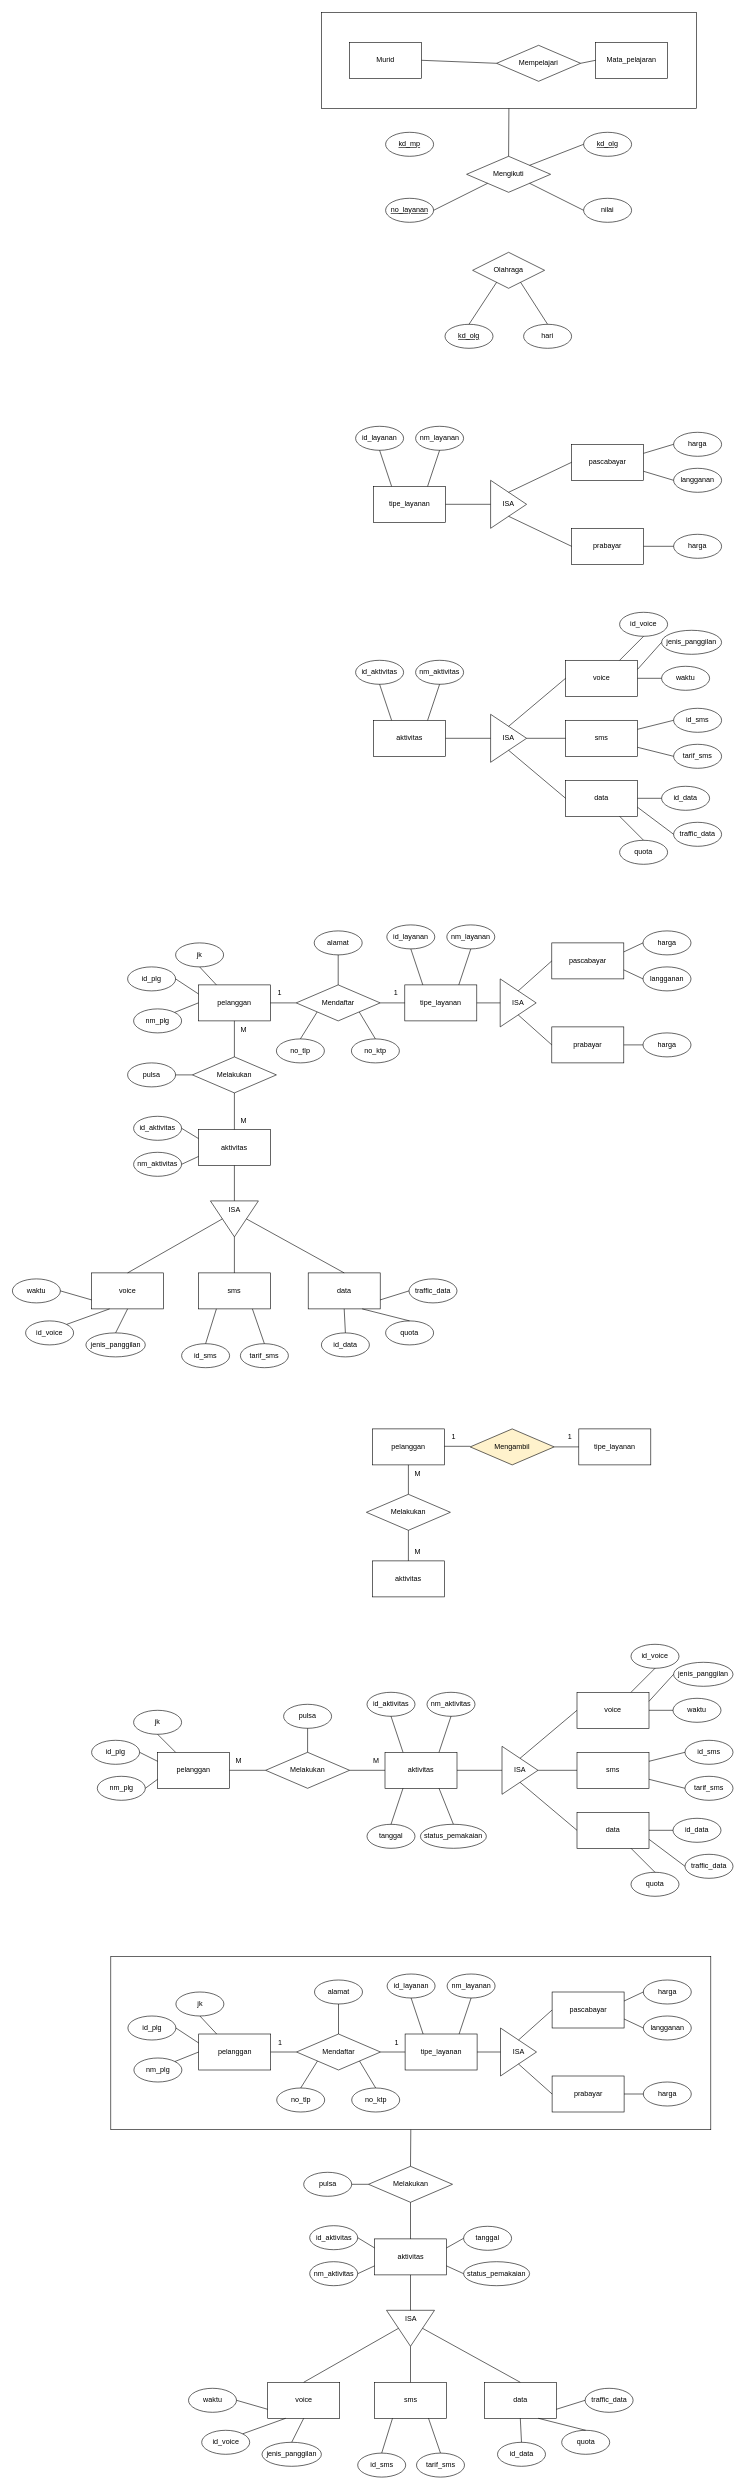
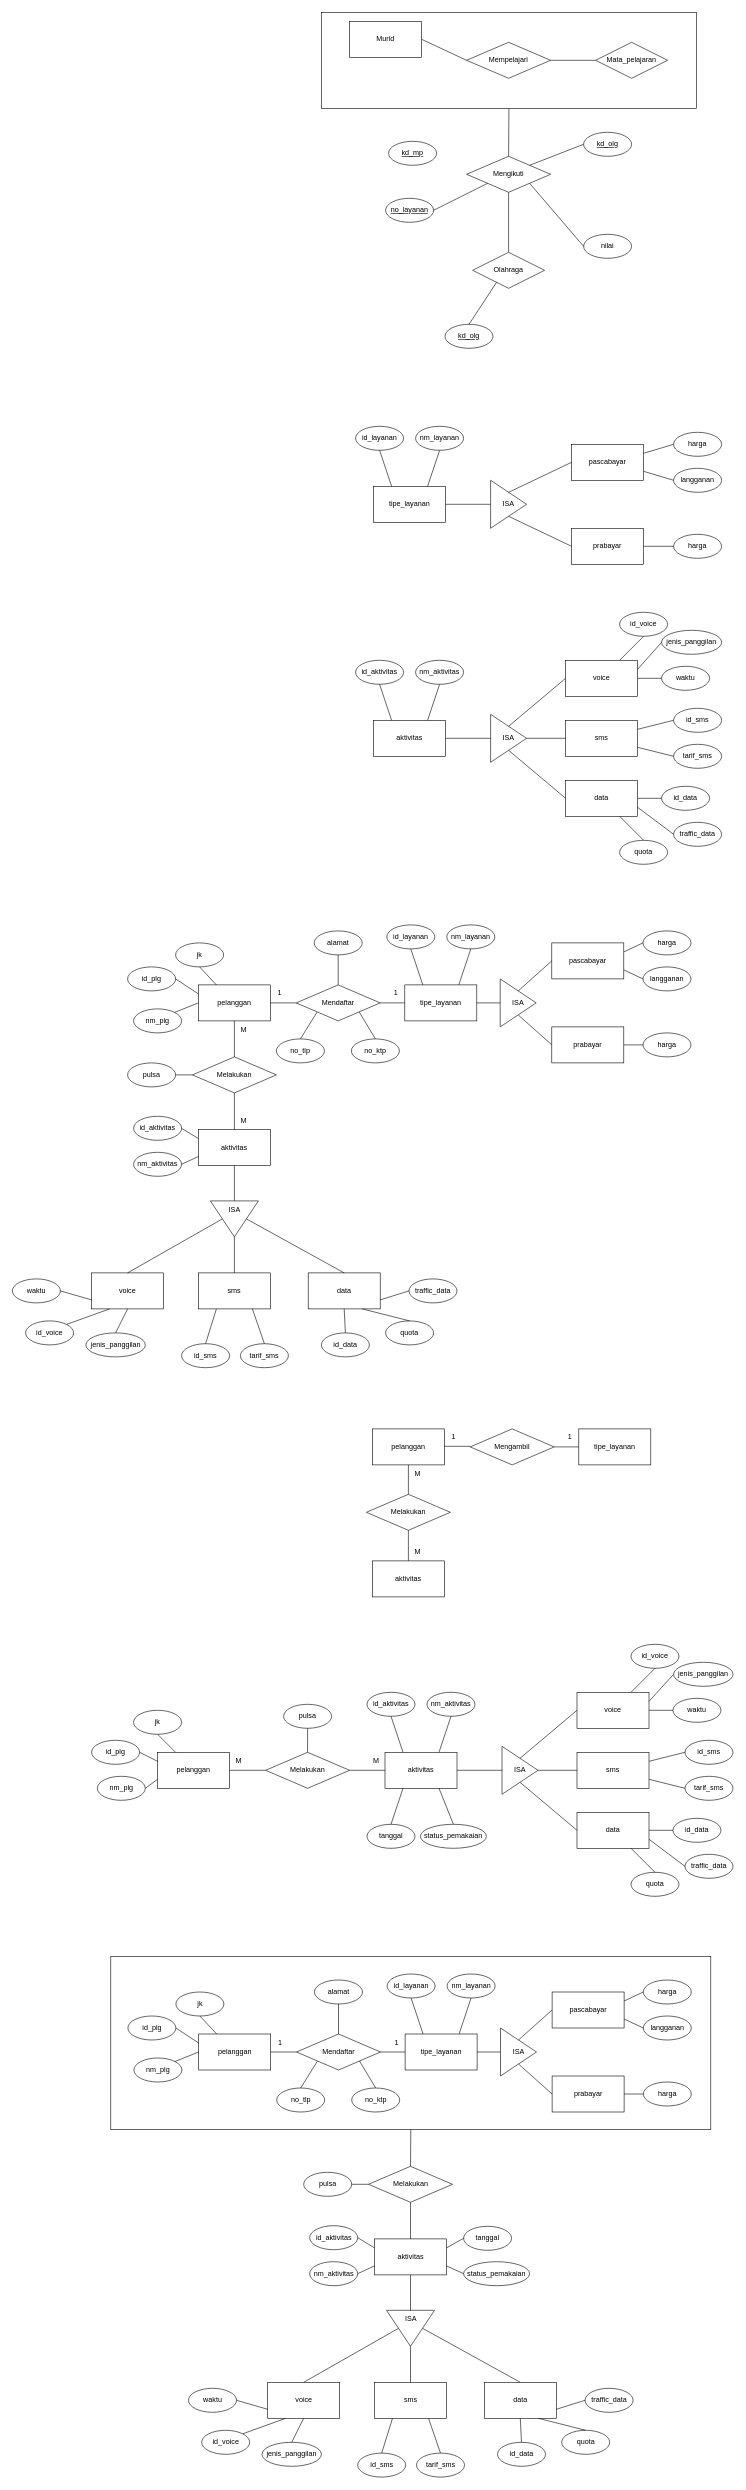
node "Murid": moved (386, 60) -> (386, 39)
node "Mata_pelajaran": shape rectangle -> diamond
node "Mempelajari": moved (539, 63) -> (509, 60)
node "kd_mp": moved (410, 144) -> (413, 153)
node "nilai": moved (608, 210) -> (608, 246)
edge "Mengikuti" -- "Olahraga": added
edge "Olahraga" -- "hari": removed
node "hari": removed
node "Mengambil": fillcolor #fff2cc -> #ffffff
